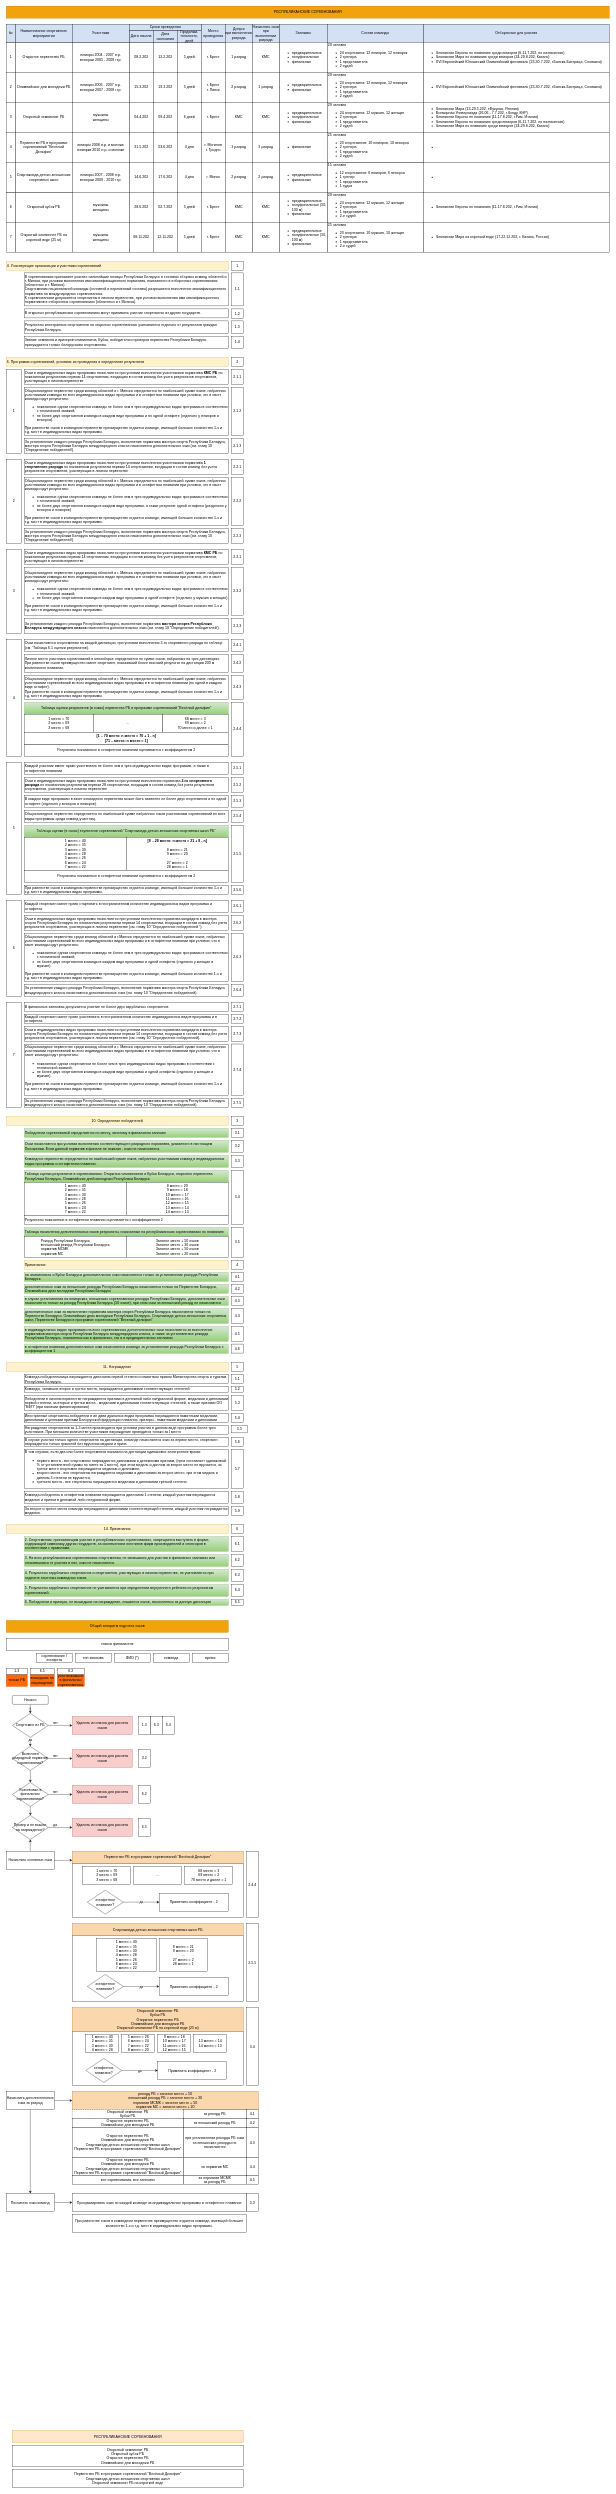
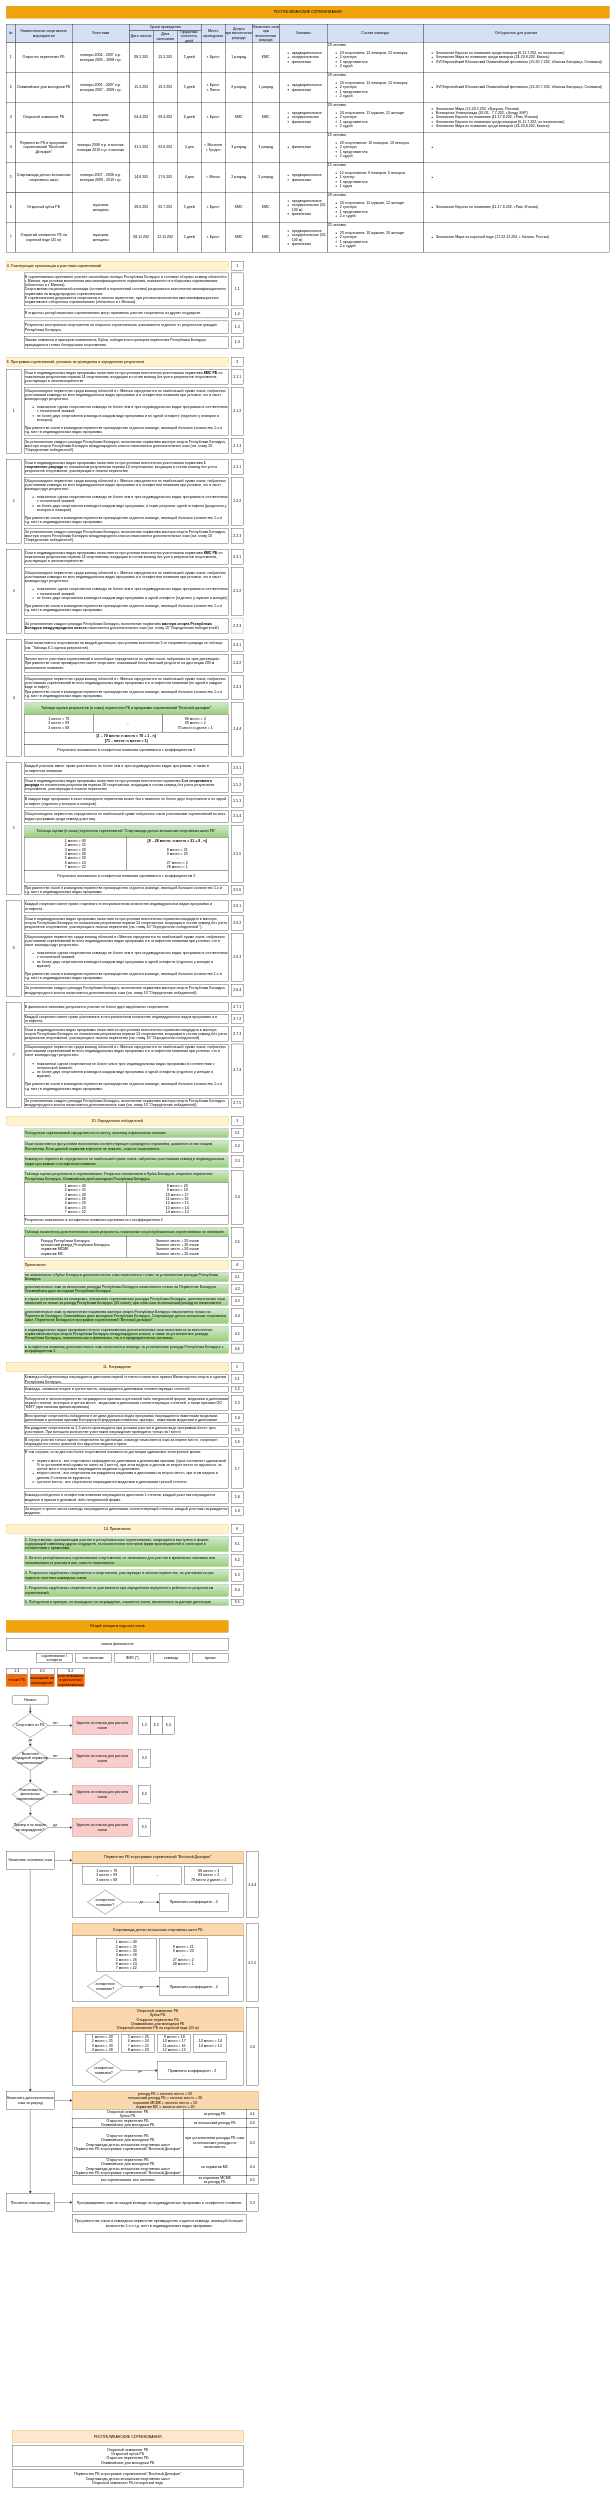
node "2.3.3": style solid -> dashed
node "5.5": size 17x8 -> 12x9
edge "Начислить основные очки" -> "Призер и не вышел на награждение?": now "Начислить основные очки" -> "Начислить дополнительные очки за разряд"
